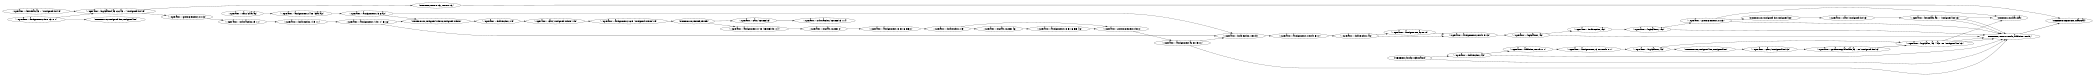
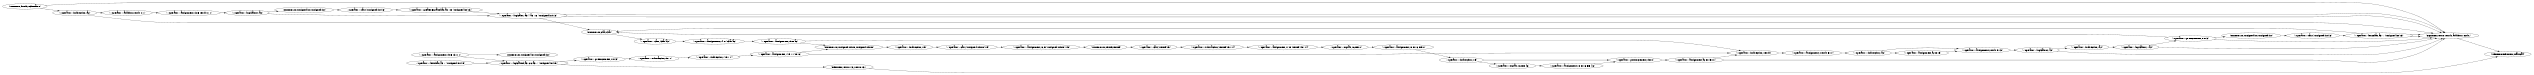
edge "(UNKNOWN,_BYTE,_BYTE)" -> "(<operator>.assignment,v7 = (_BYTE)v5 - v4)": now "(<operator>.subtraction,(_BYTE)v5 - v4)" -> "(<operator>.assignment,v7 = (_BYTE)v5 - v4)"
edge "(UNKNOWN,char,char)" -> "(<operator>.cast,(char)a2)": added
